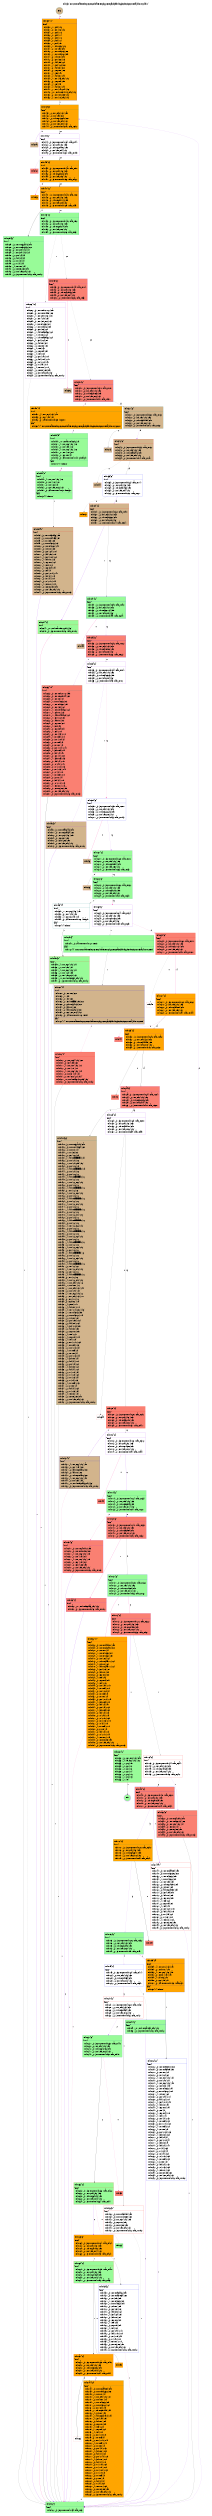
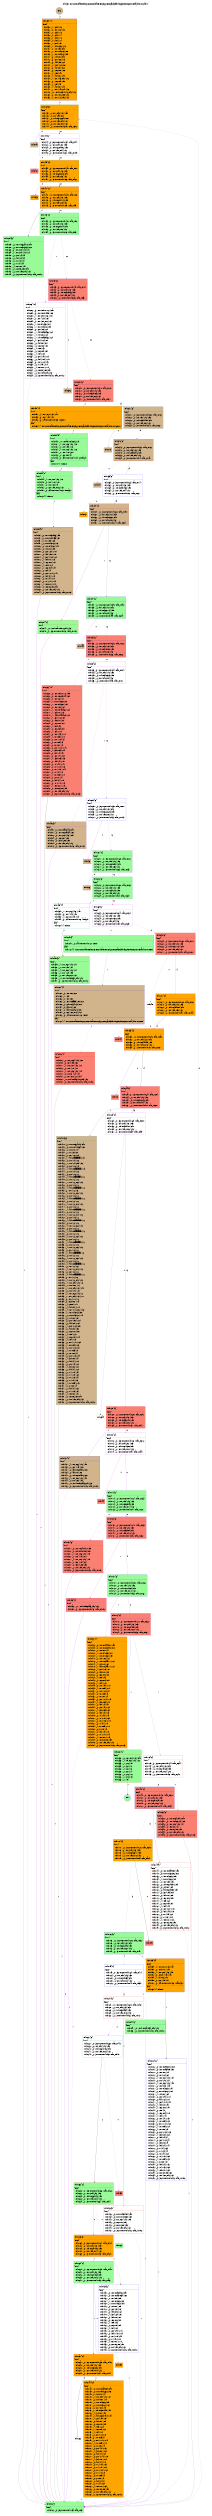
node "0x401837 [28]": fillcolor palegreen -> white
